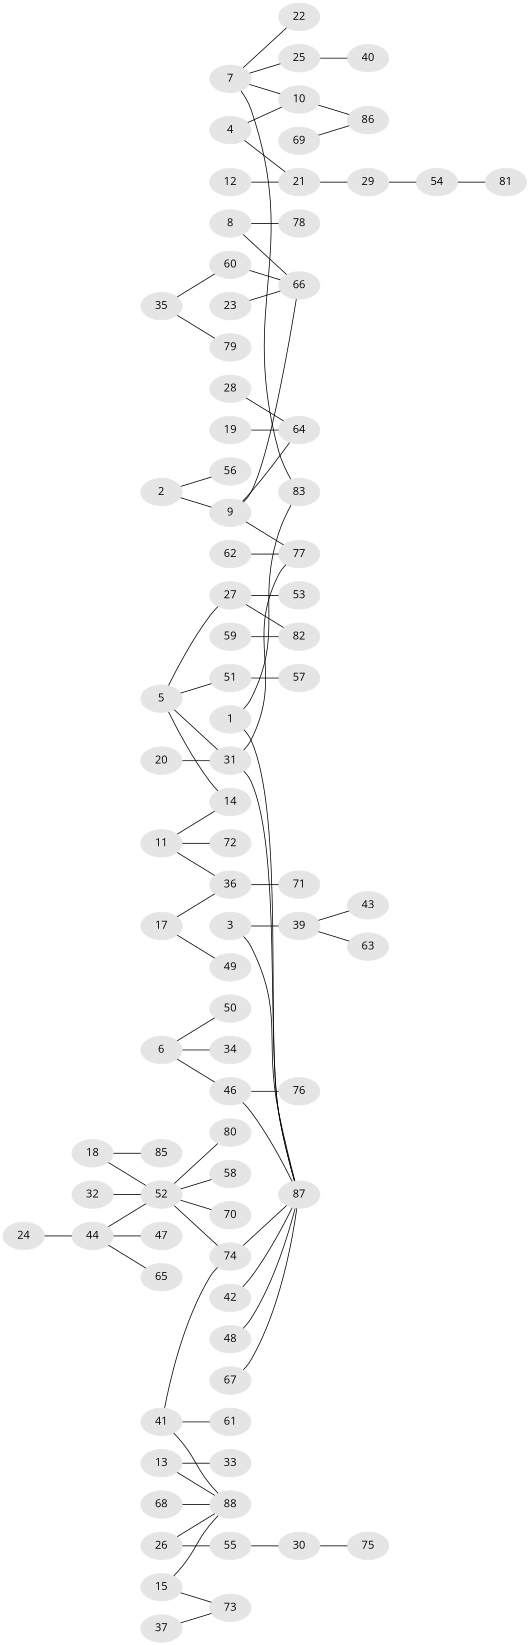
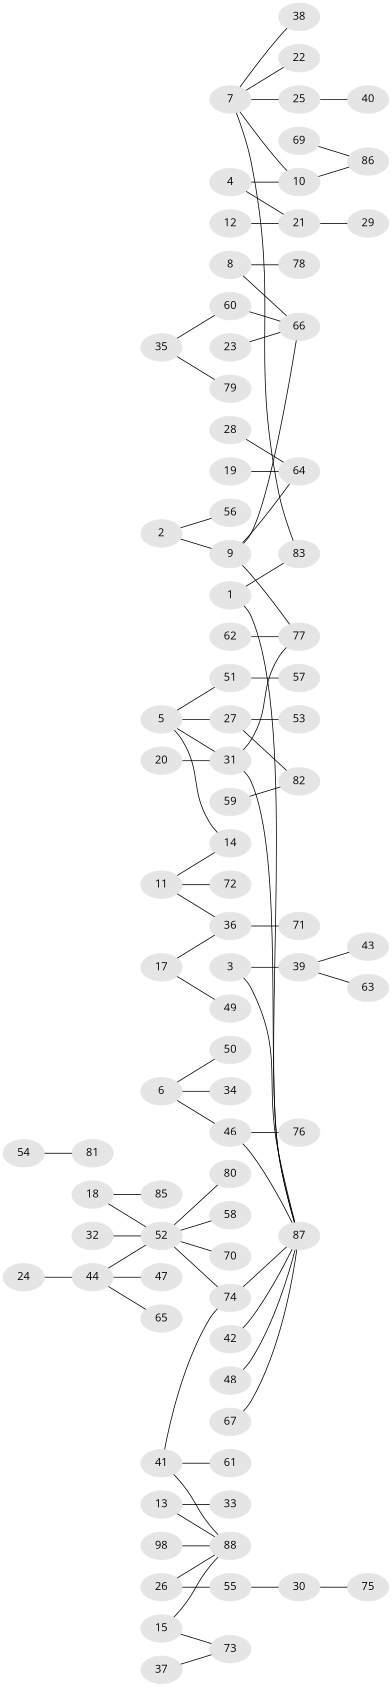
node "38": added
edge "29" -- "54": removed
node "68": label "68" -> "98"
